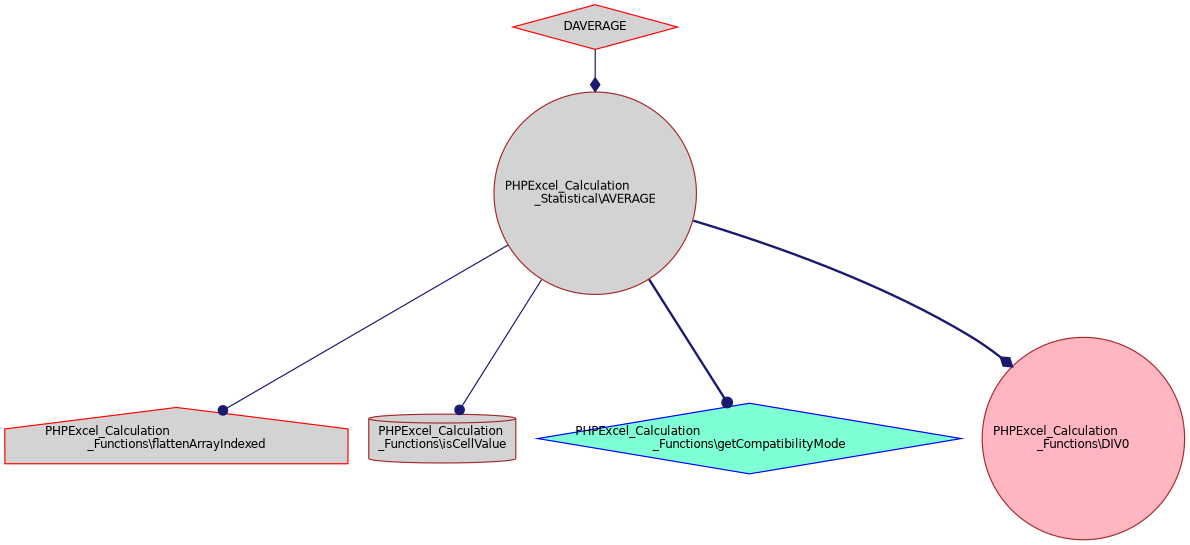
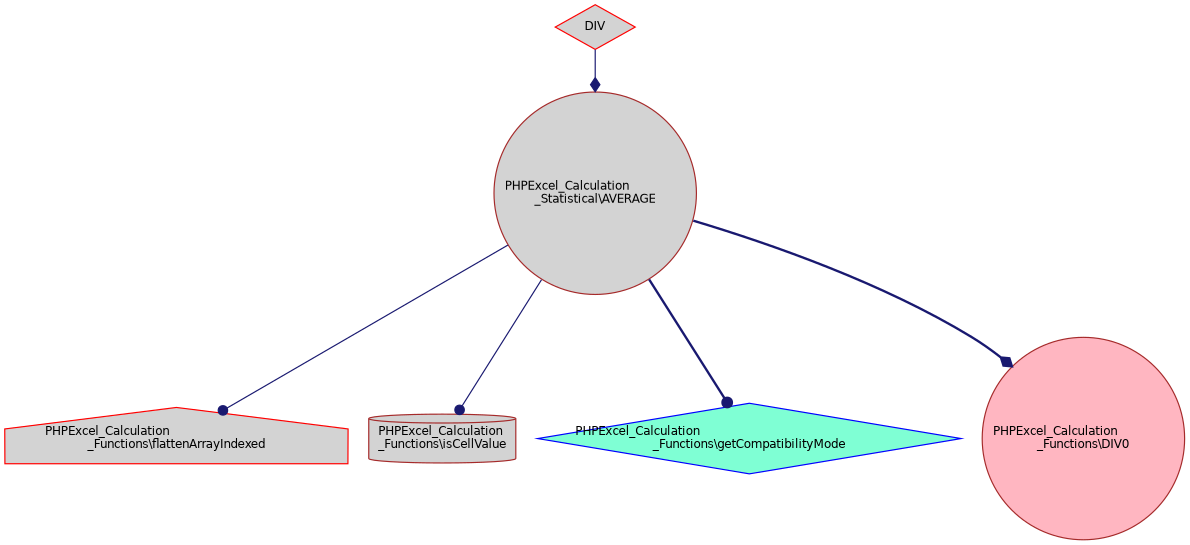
node "DAVERAGE": label "DAVERAGE" -> "DIV"
